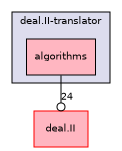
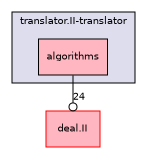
cluster "deal.II-translator": label "deal.II-translator" -> "translator.II-translator"
